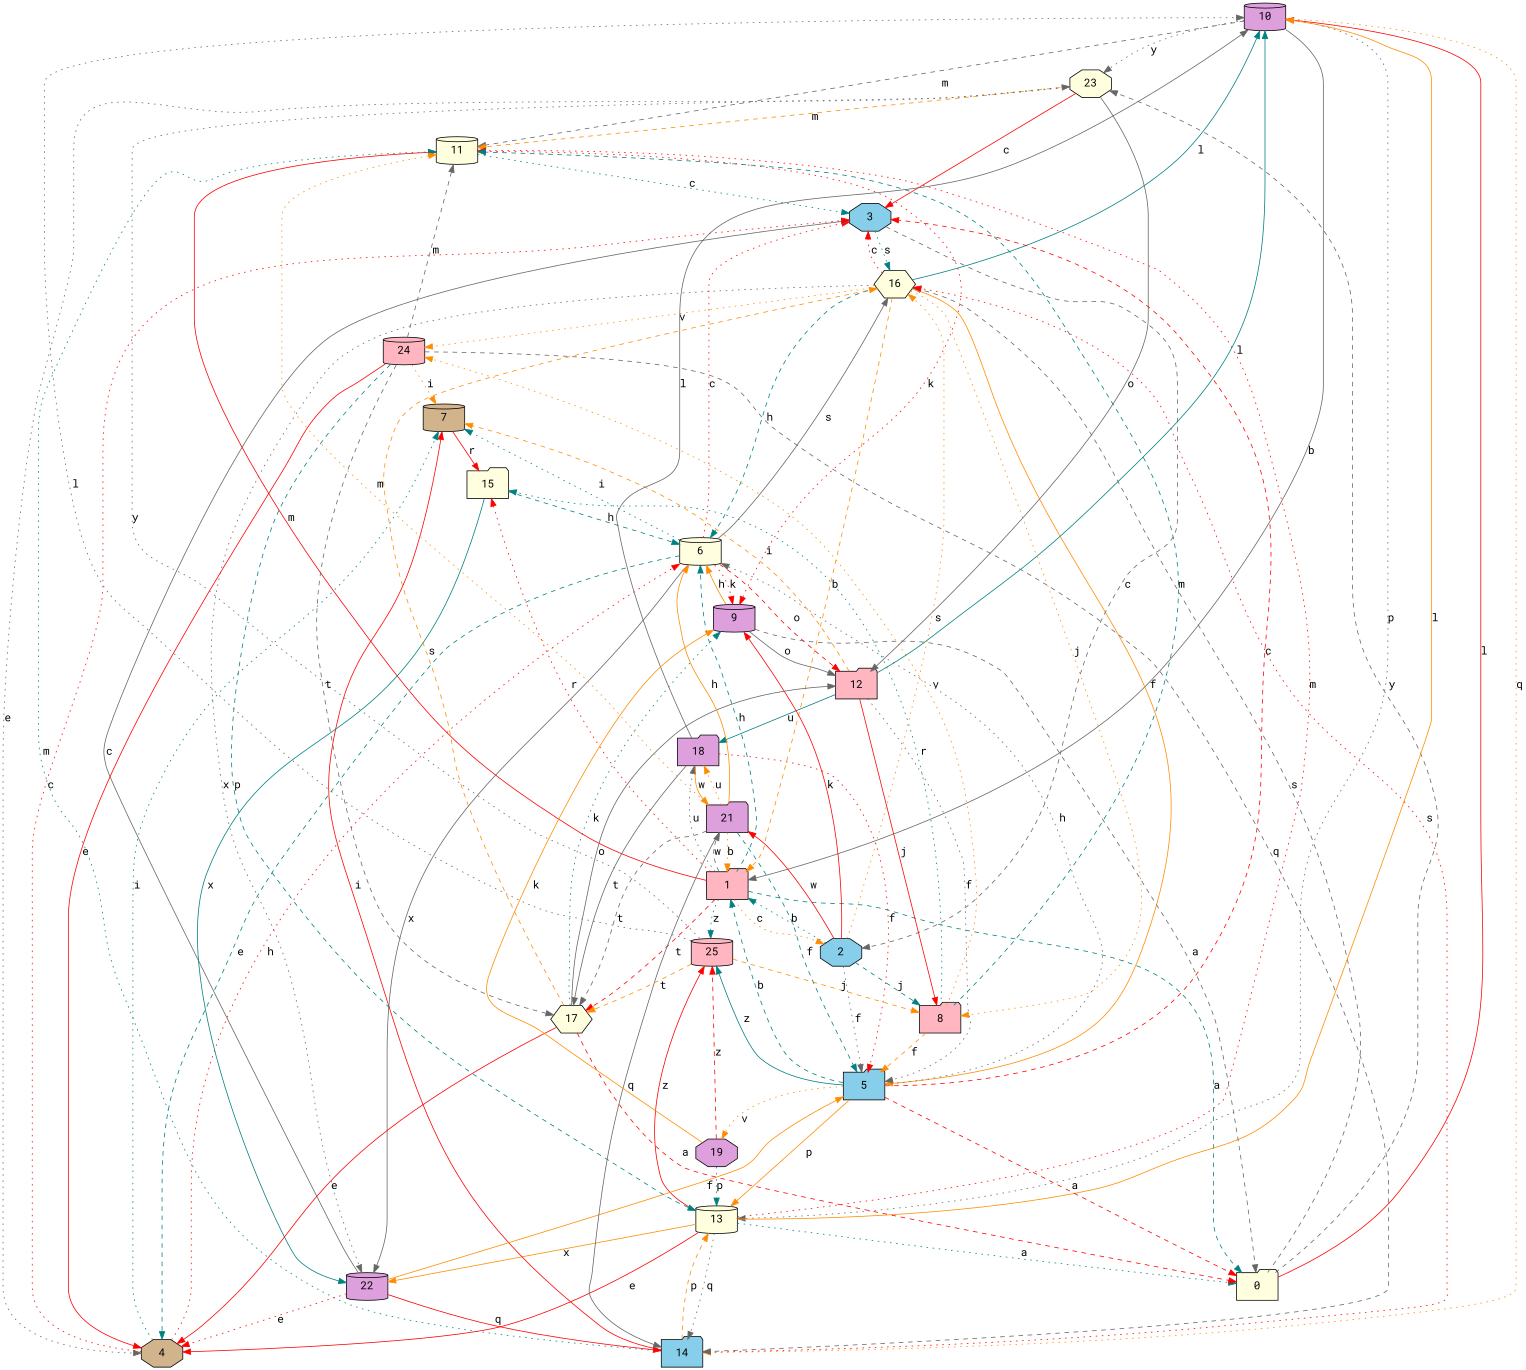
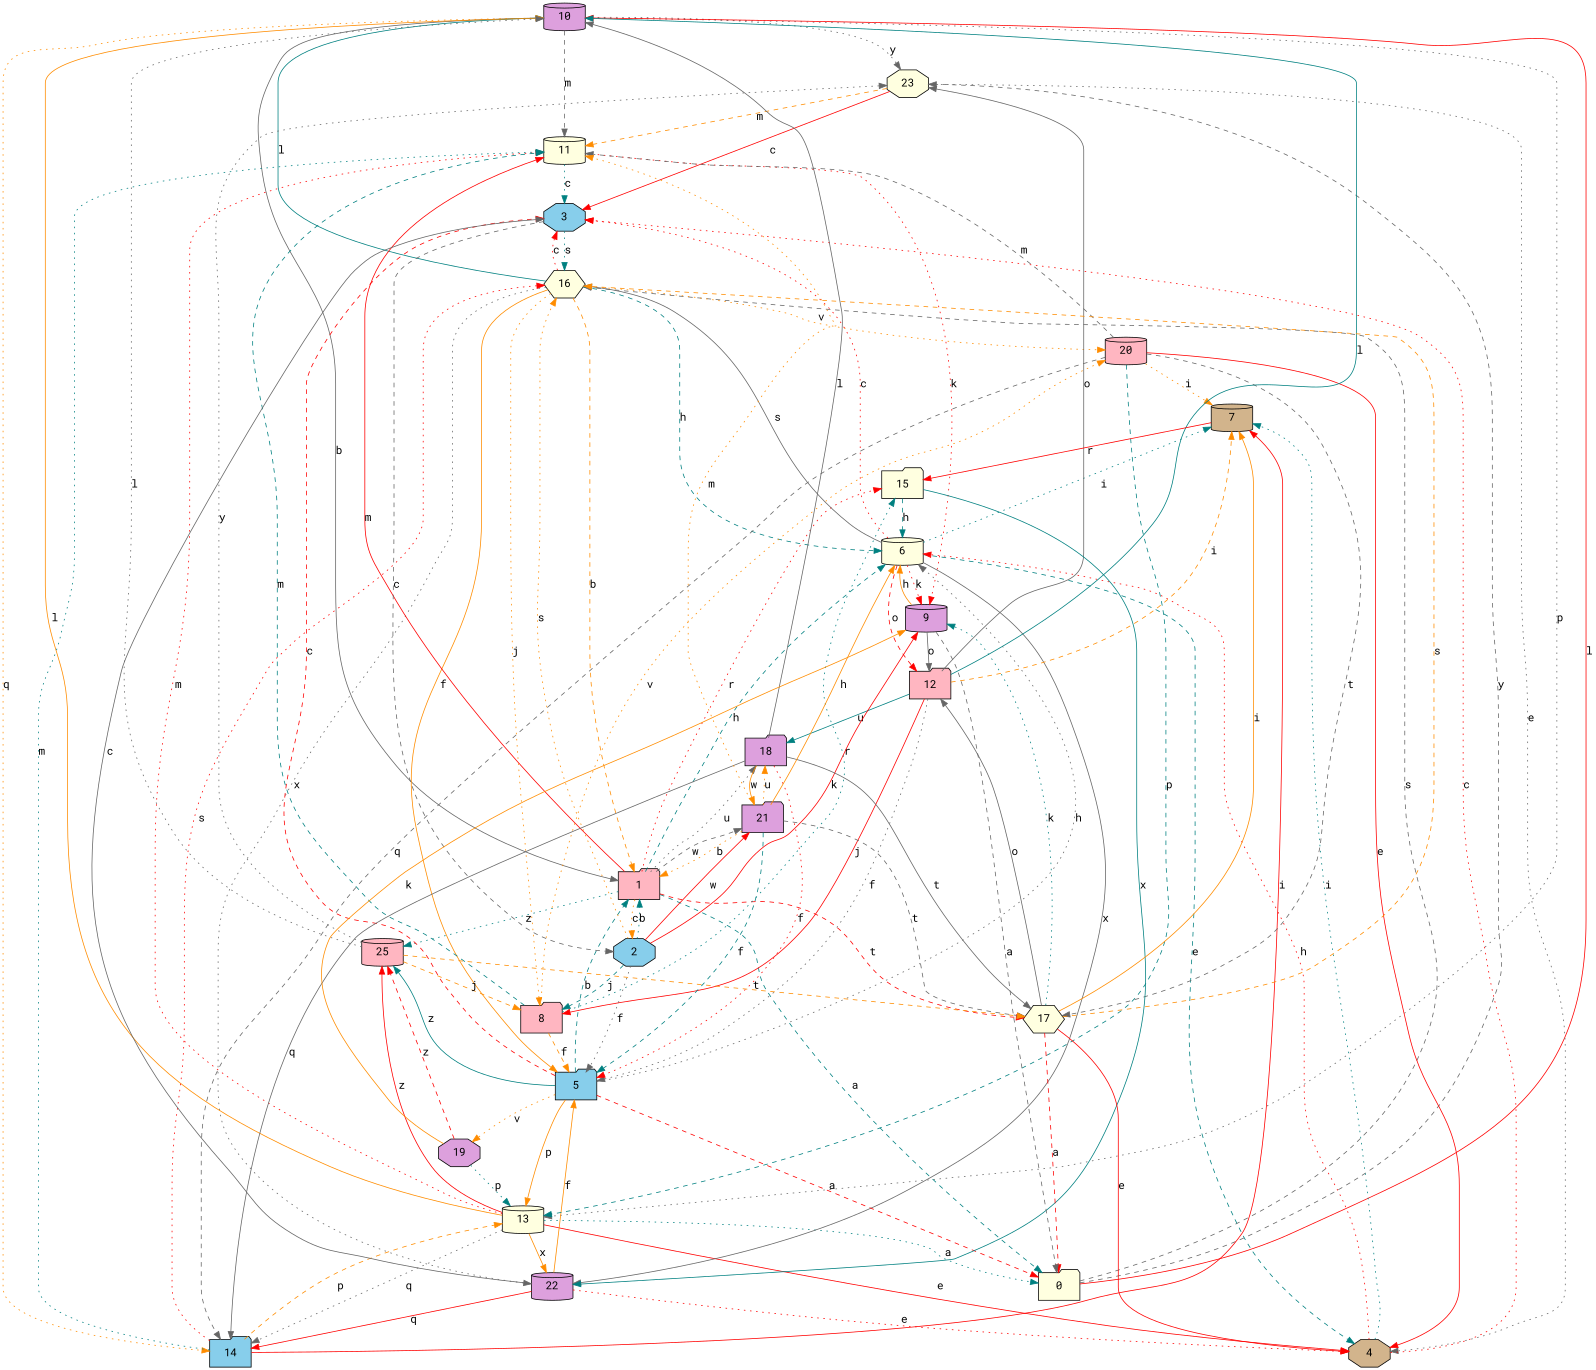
node "24": label "24" -> "20"
edge "23" -> "12": reversed
edge "17" -> "7": added, label "i"
edge "21" -> "14": now "18" -> "14"
